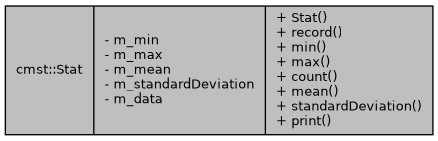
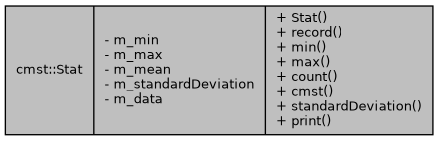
node "cmst::Stat": text "+ mean()" -> "+ cmst()"
